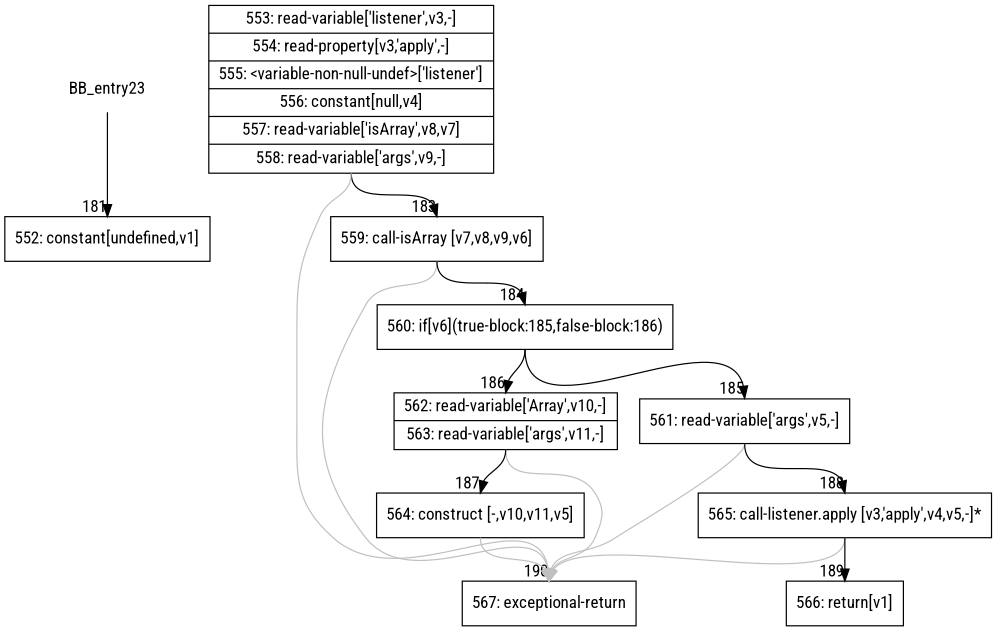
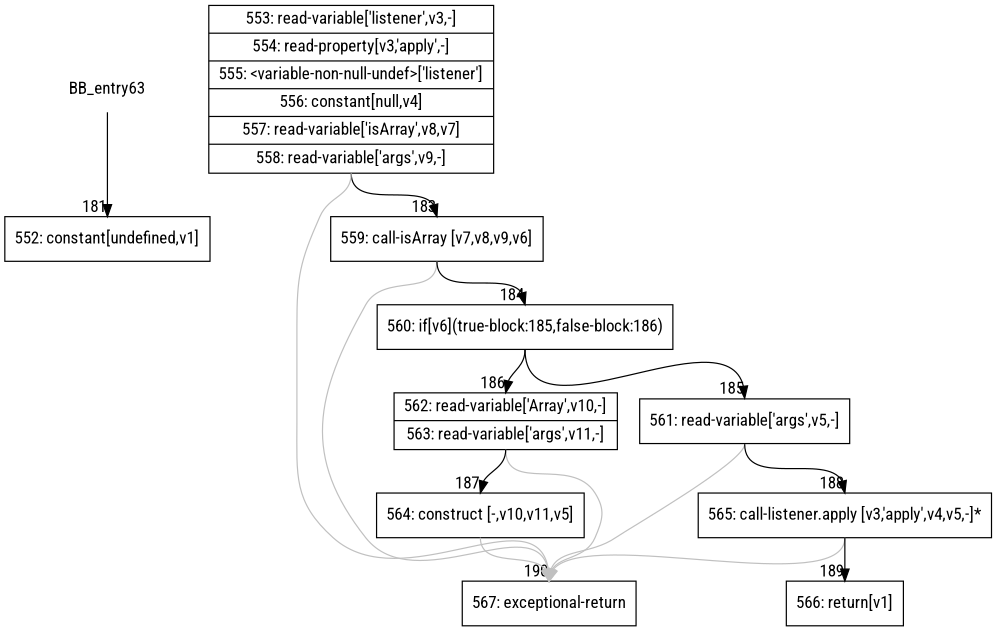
node "BB_entry23": label "BB_entry23" -> "BB_entry63"
